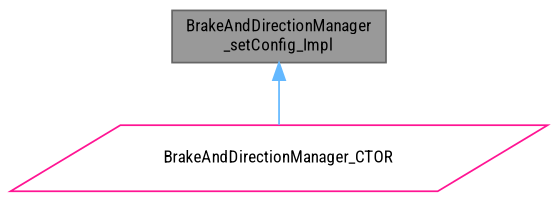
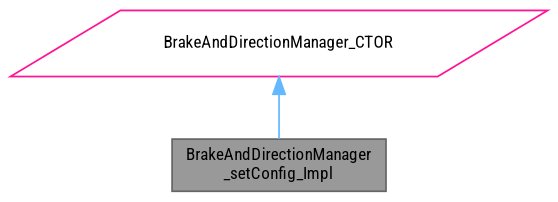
edge "BrakeAndDirectionManager_CTOR" -> "BrakeAndDirectionManager _setConfig_Impl": reversed
